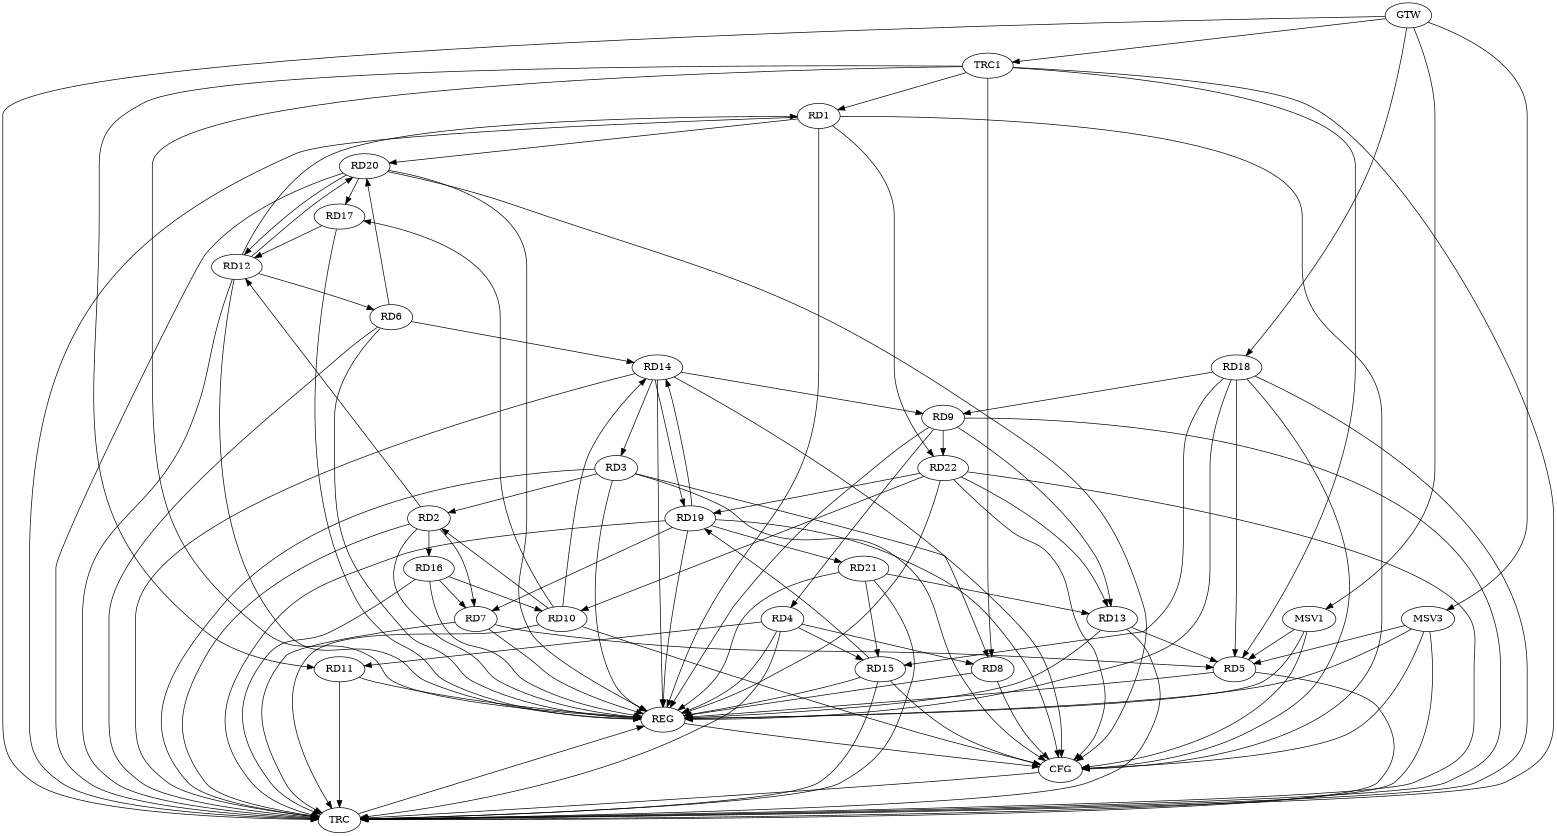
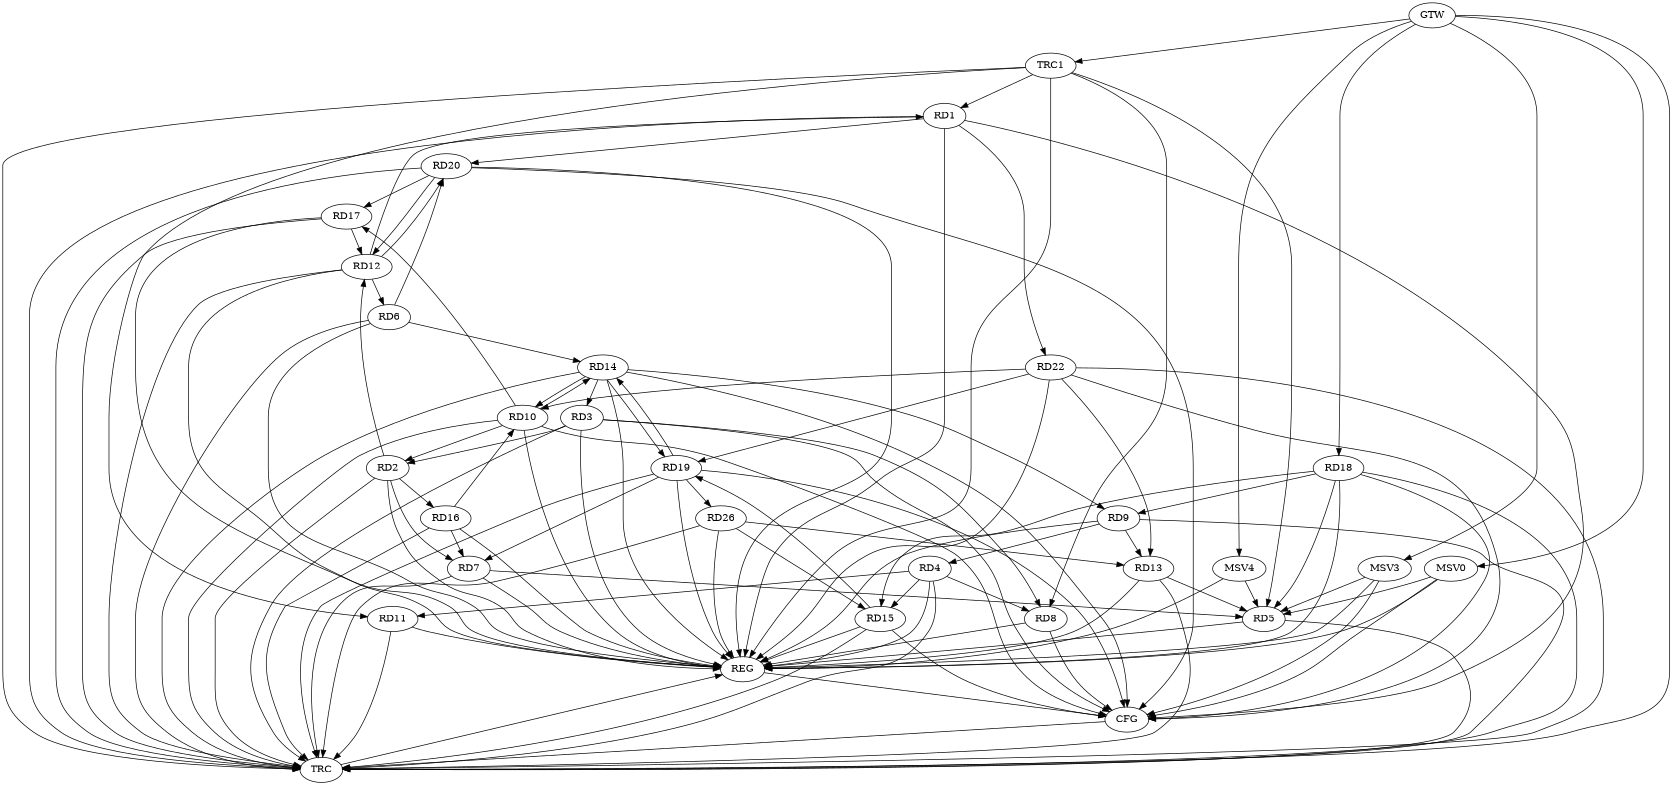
edge "RD14" -> "RD10": added
edge "RD9" -> "RD22": removed
node "RD21": label "RD21" -> "RD26"
node "MSV4": added
edge "RD10" -> "REG": added
node "MSV1": label "MSV1" -> "MSV0"
edge "MSV3" -> "TRC": now "RD17" -> "TRC"
